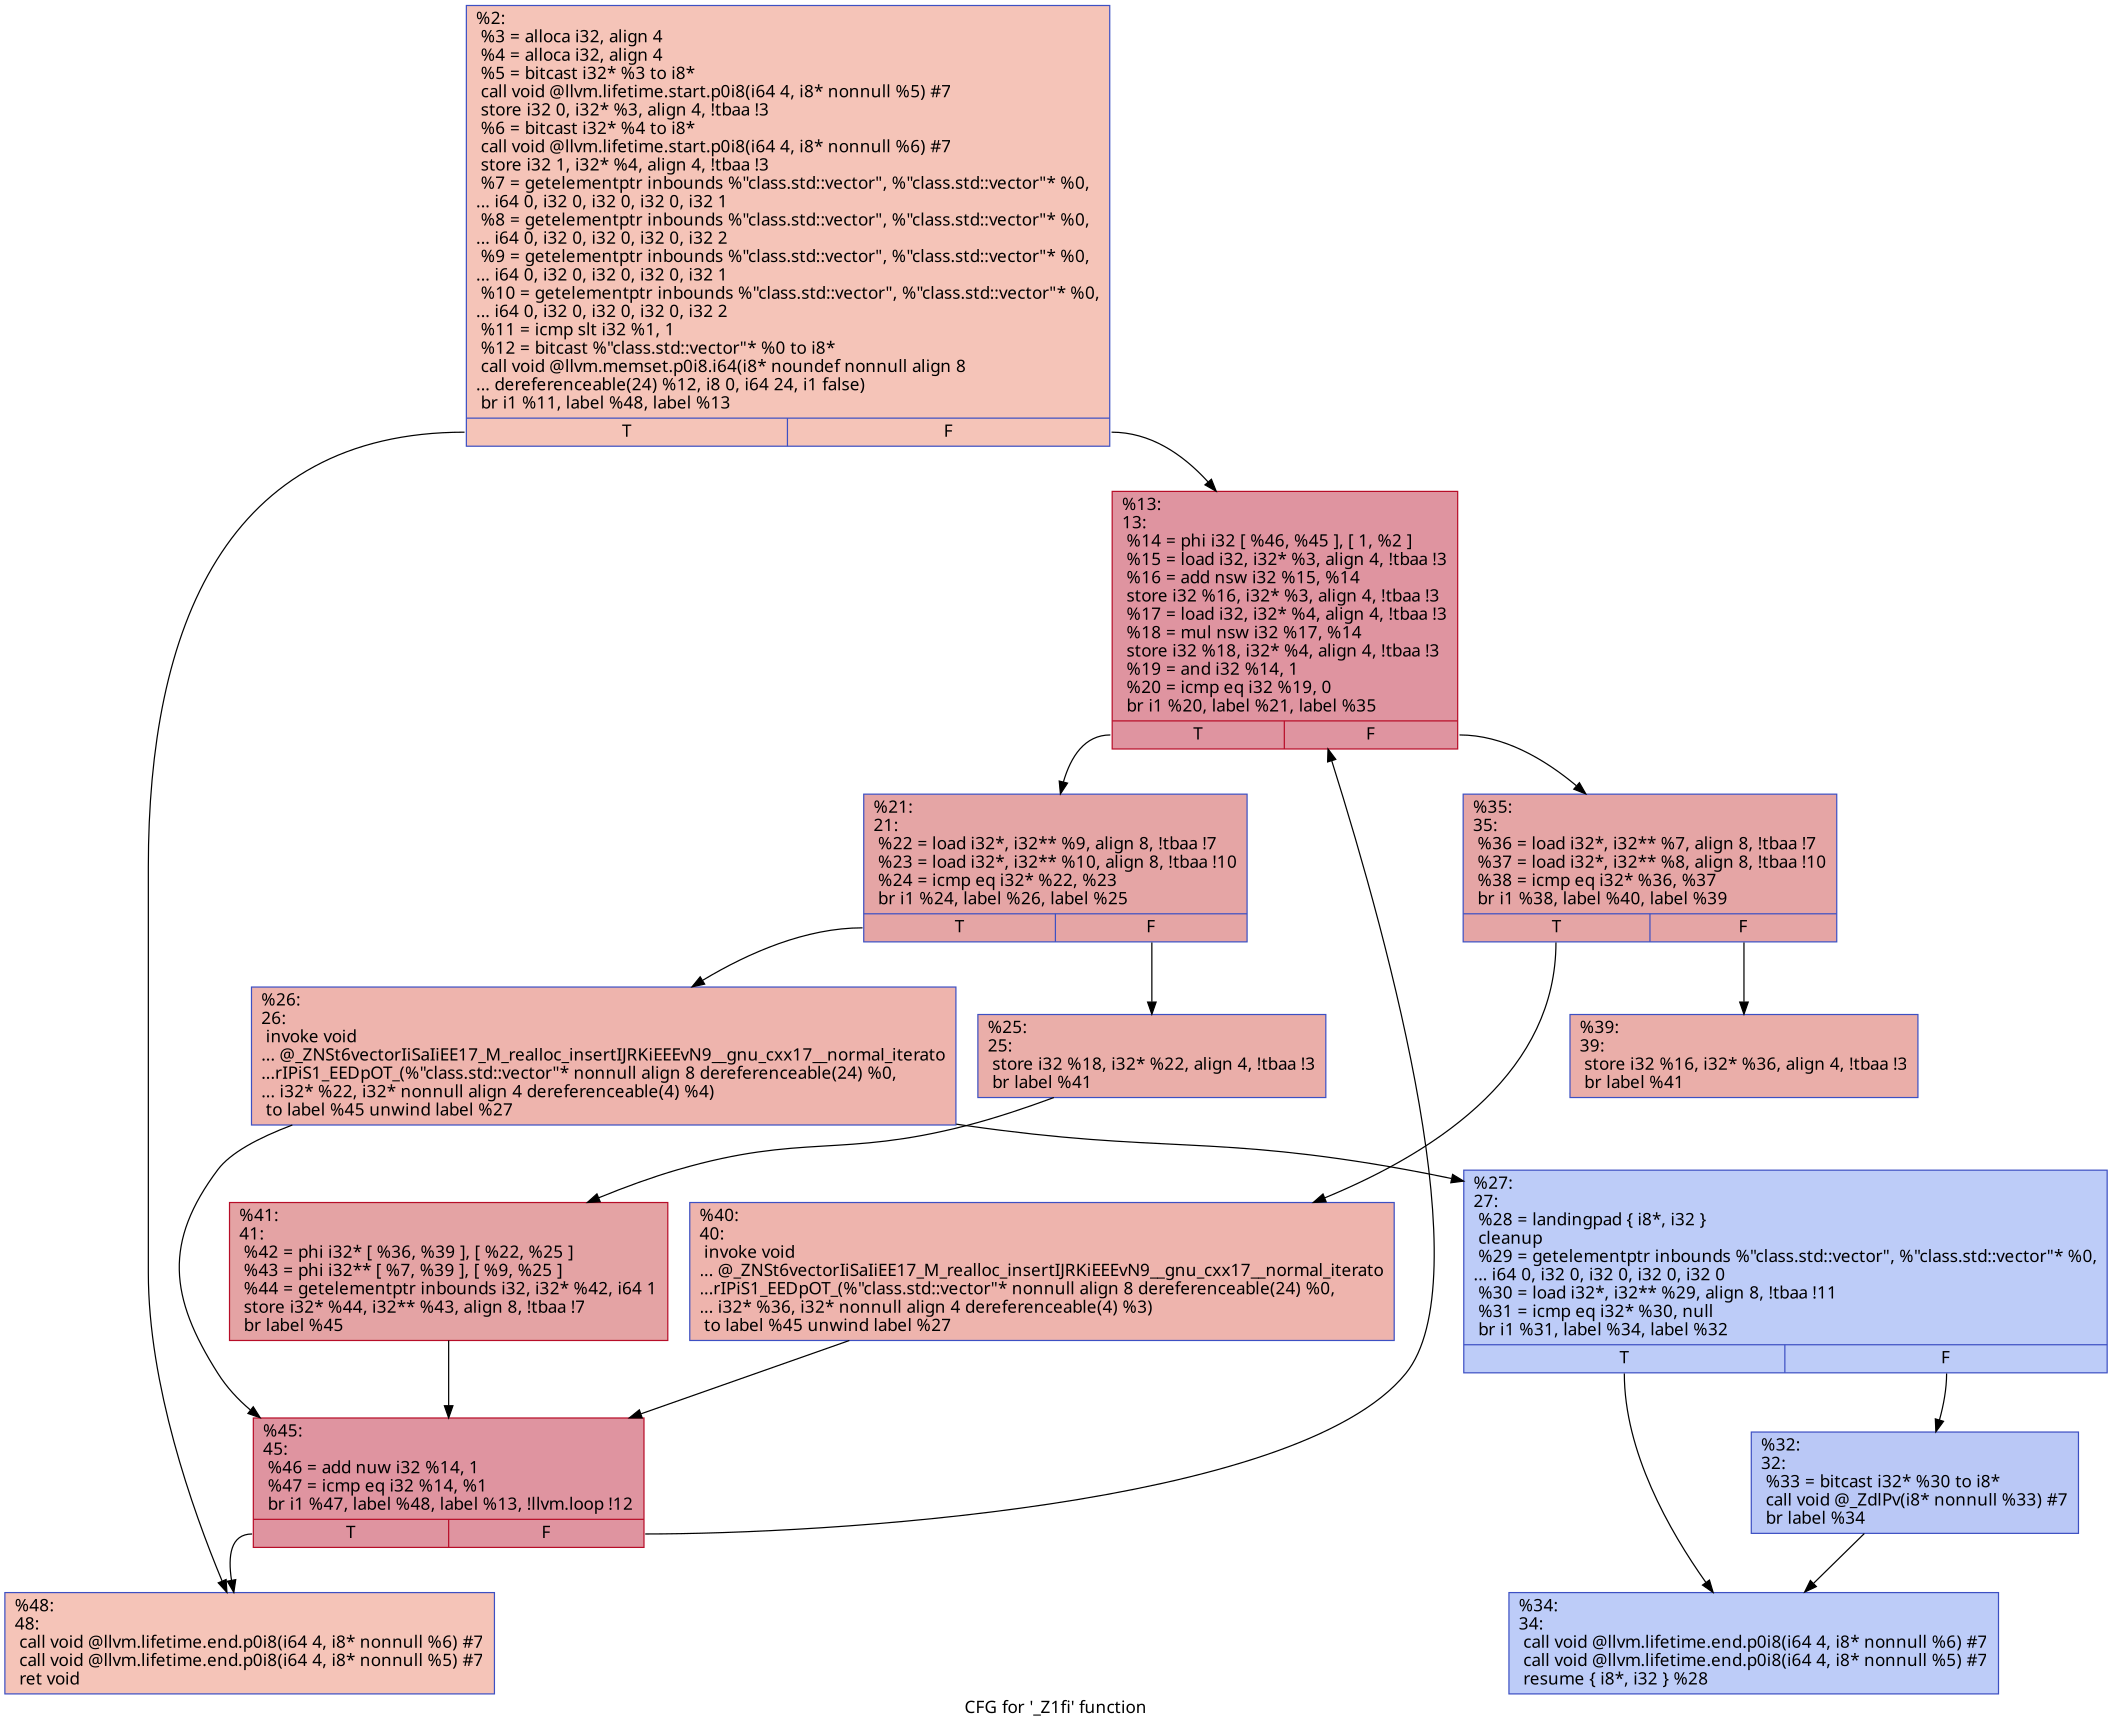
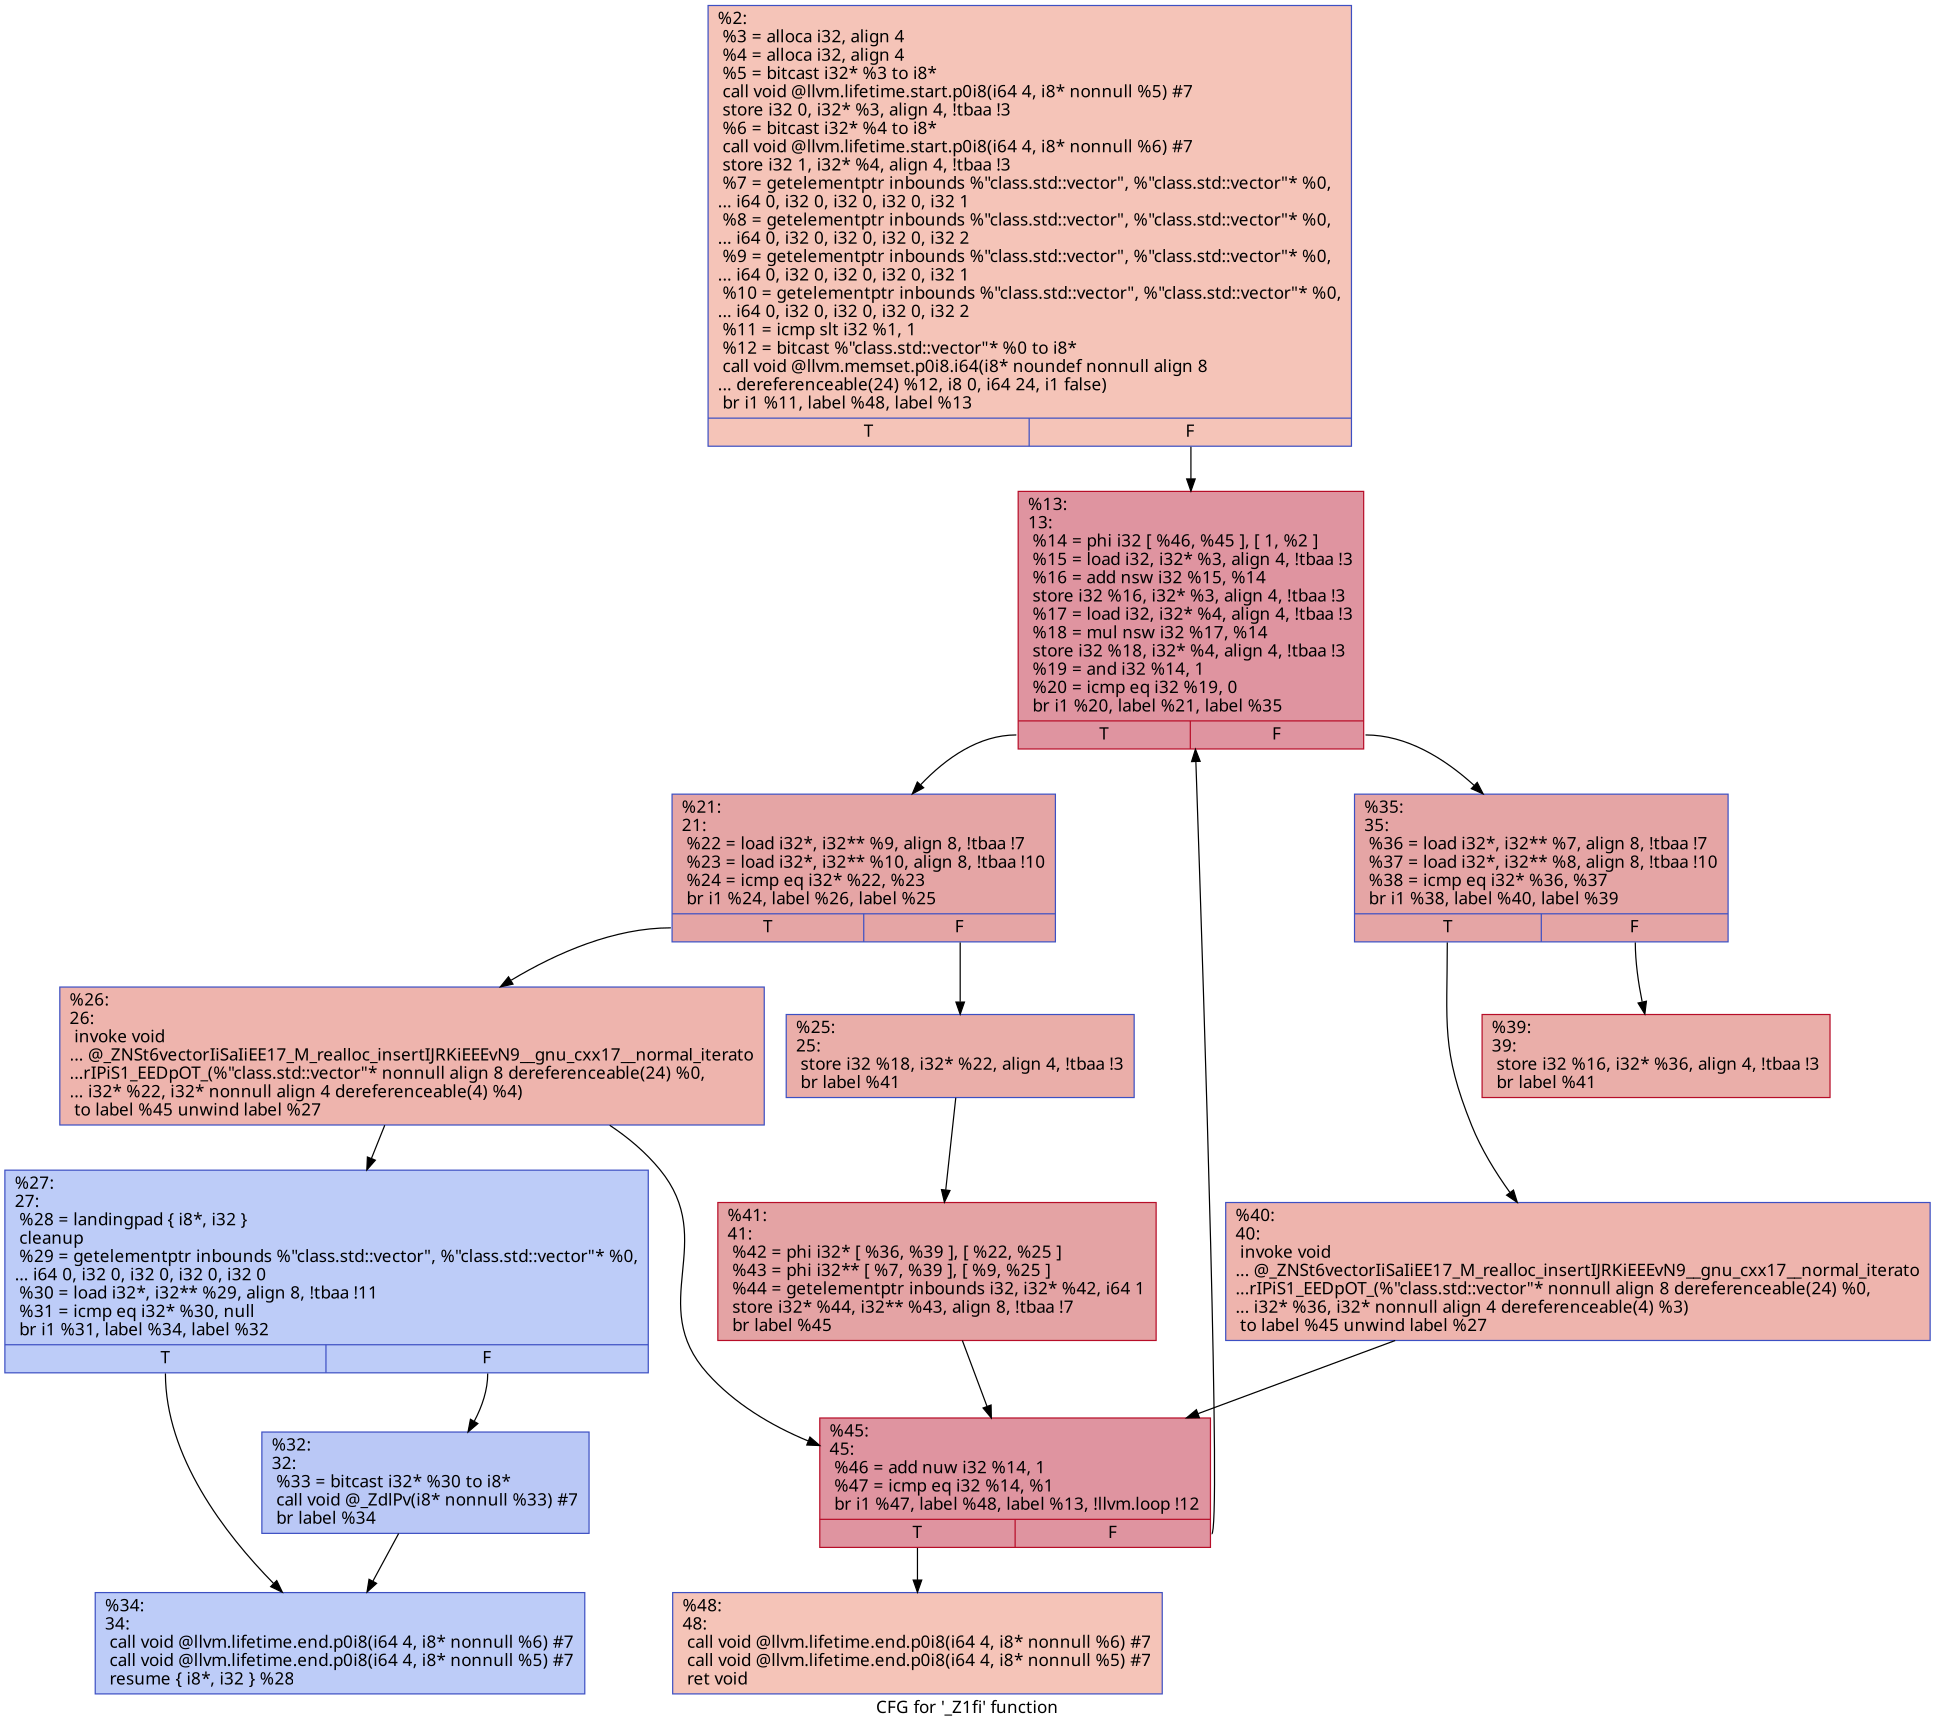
edge "%2:" -> "%48:": removed
node "%39:": color #3d50c3ff -> #b70d28ff
